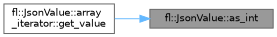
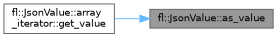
node "fl::JsonValue::as_int": label "fl::JsonValue::as_int" -> "fl::JsonValue::as_value"
